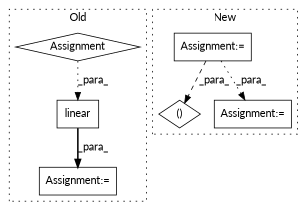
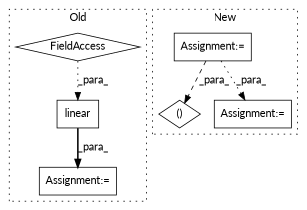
node "Assignment": label "Assignment" -> "FieldAccess"
